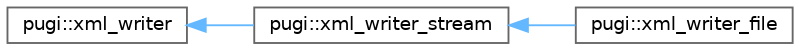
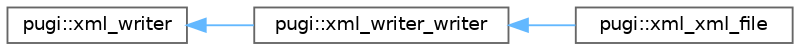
node "pugi::xml_writer_stream": label "pugi::xml_writer_stream" -> "pugi::xml_writer_writer"
node "pugi::xml_writer_file": label "pugi::xml_writer_file" -> "pugi::xml_xml_file"
